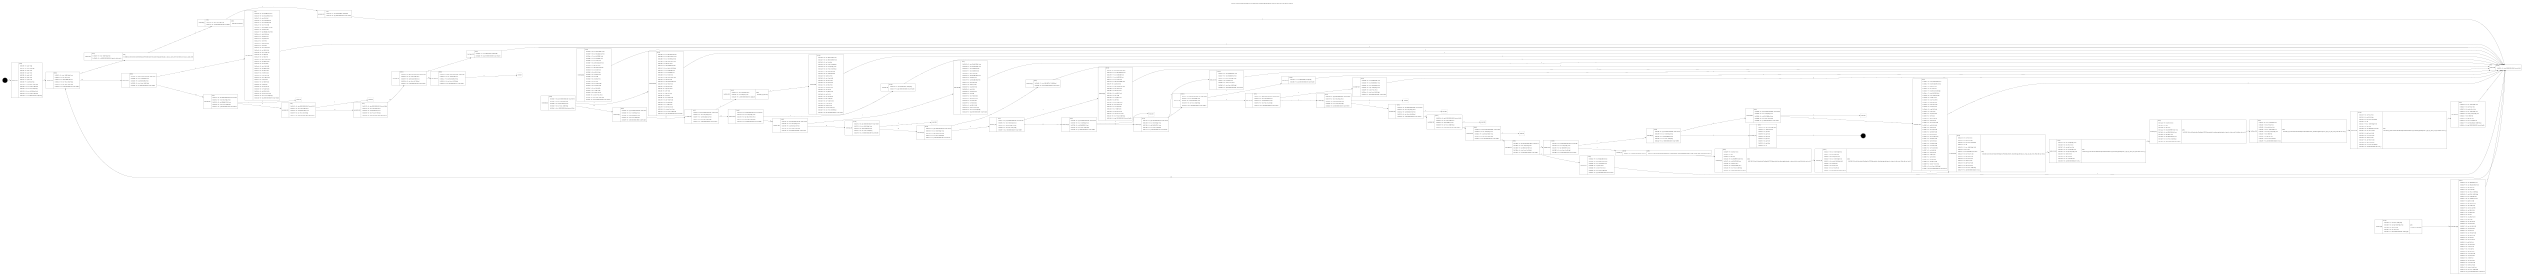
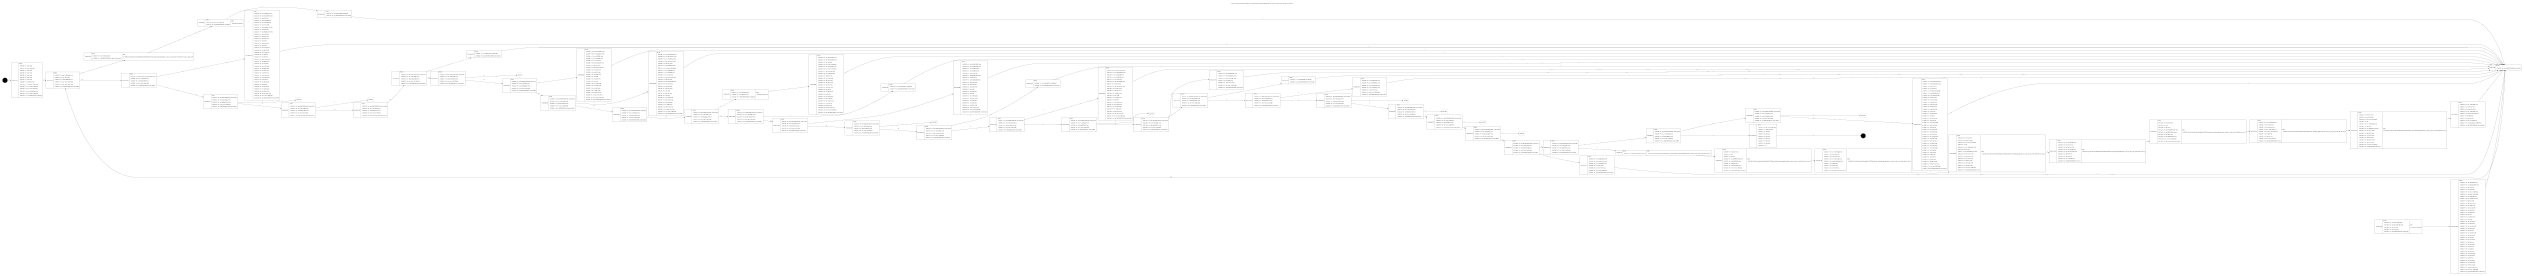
node "0x4016ba [22]": added
